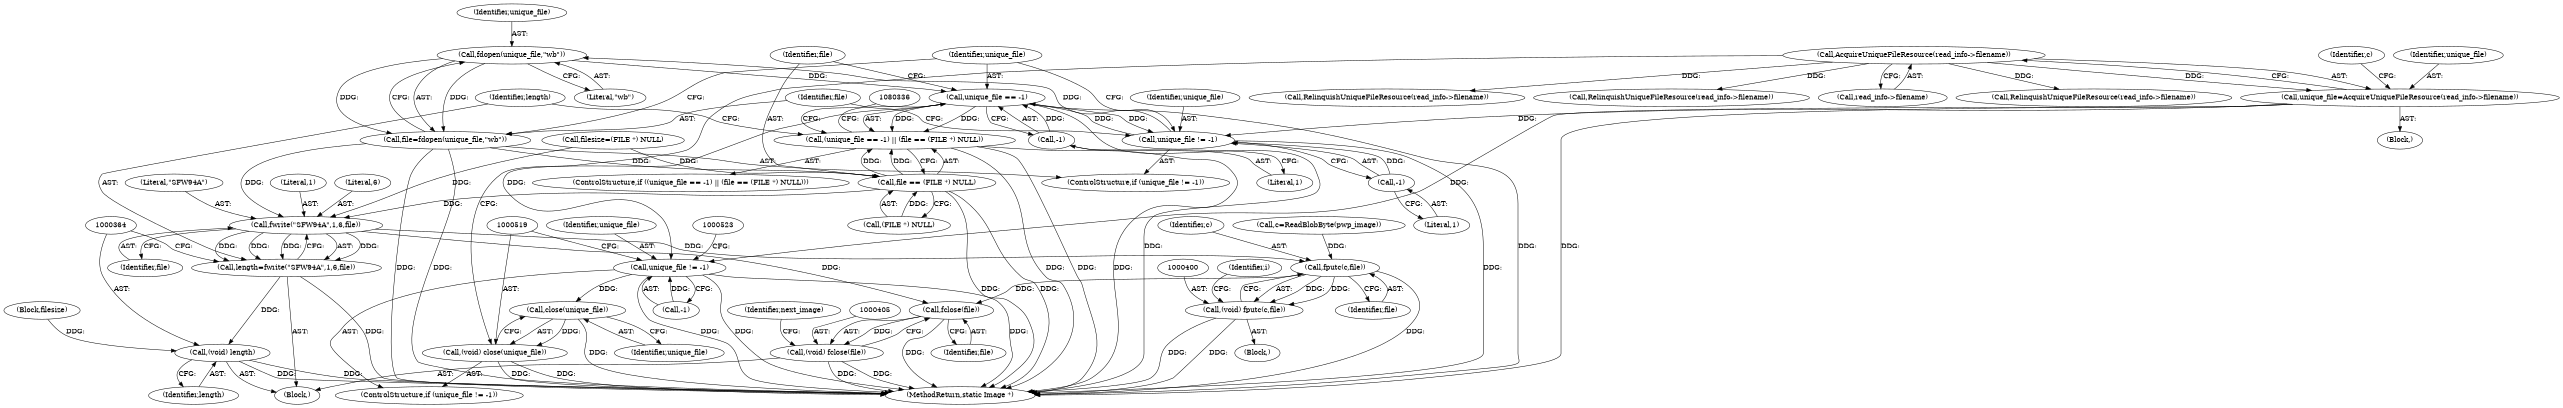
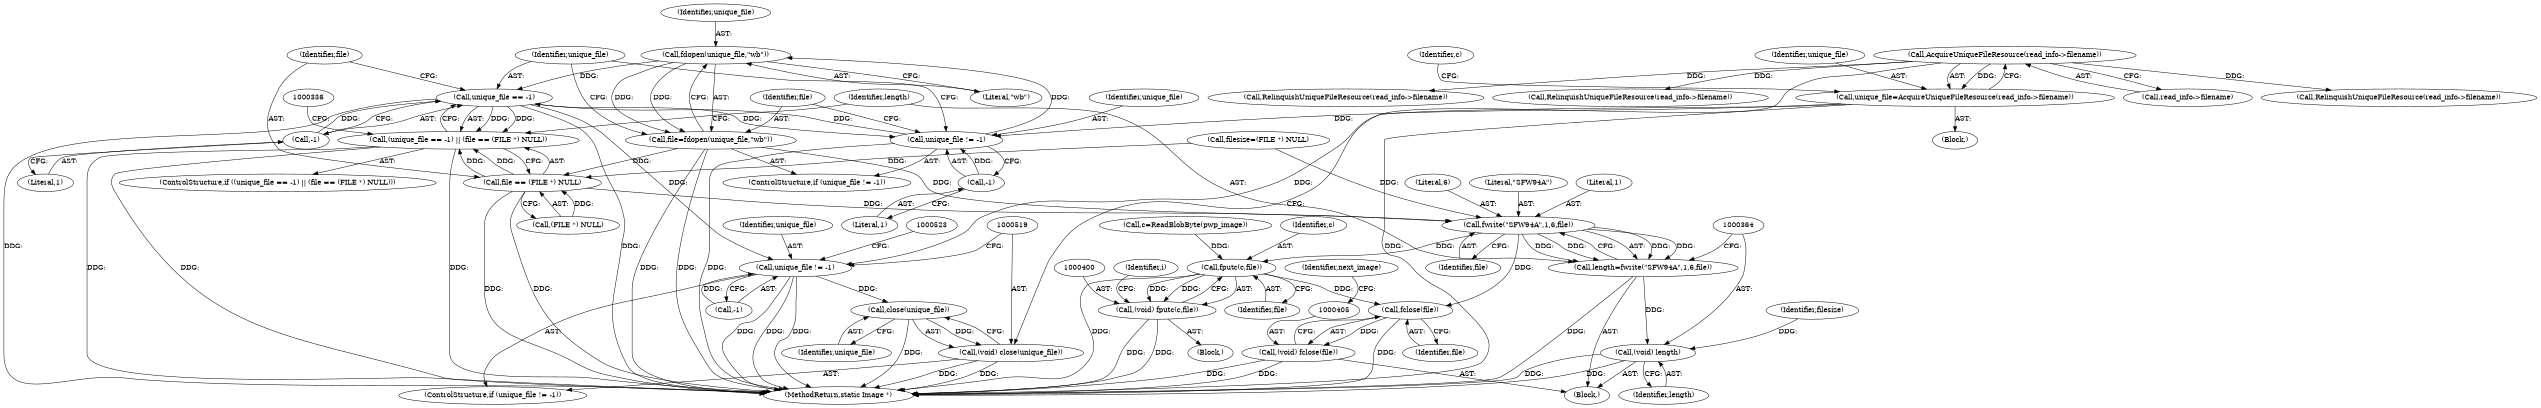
node "1080336": label "1080336" -> "1000336"
node "(Block,filesize)": label "(Block,filesize)" -> "(Identifier,filesize)"
edge "(Identifier,next_image)" -> "(Call,(void) fclose(file))": now "(Identifier,next_image)" -> "1000405"
